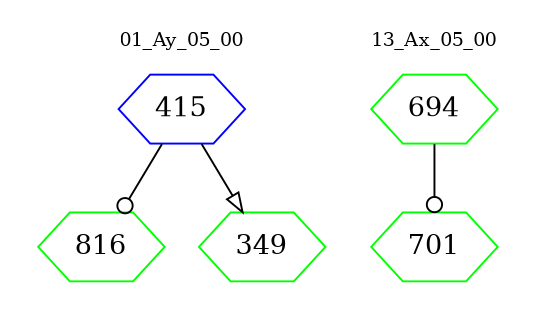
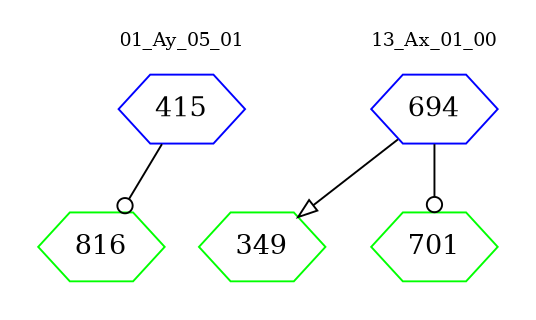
cluster "01_Ay_05_00": label "01_Ay_05_00" -> "01_Ay_05_01"
cluster "13_Ax_05_00": label "13_Ax_05_00" -> "13_Ax_01_00"
node "694": color green -> blue
edge "415" -> "349": now "694" -> "349"
